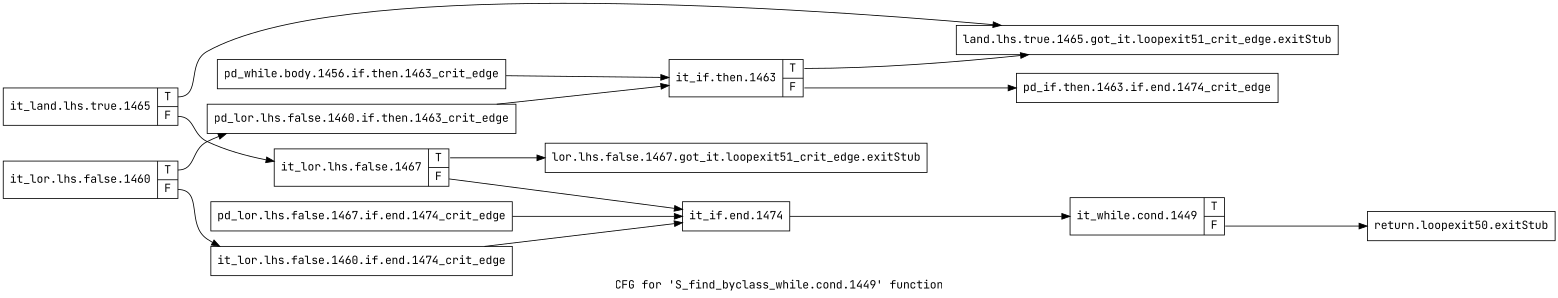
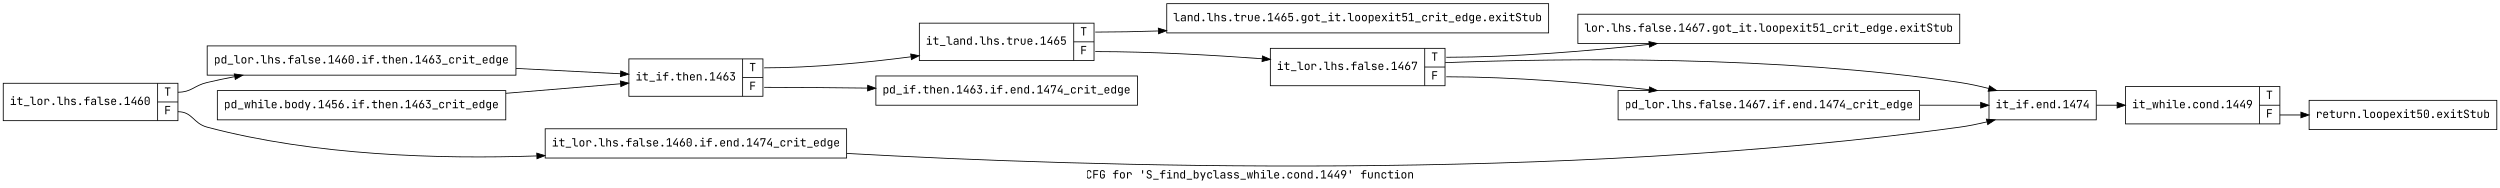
edge "it_if.then.1463" -> "land.lhs.true.1465.got_it.loopexit51_crit_edge.exitStub": now "it_if.then.1463" -> "it_land.lhs.true.1465"
edge "it_lor.lhs.false.1467" -> "pd_lor.lhs.false.1467.if.end.1474_crit_edge": added
